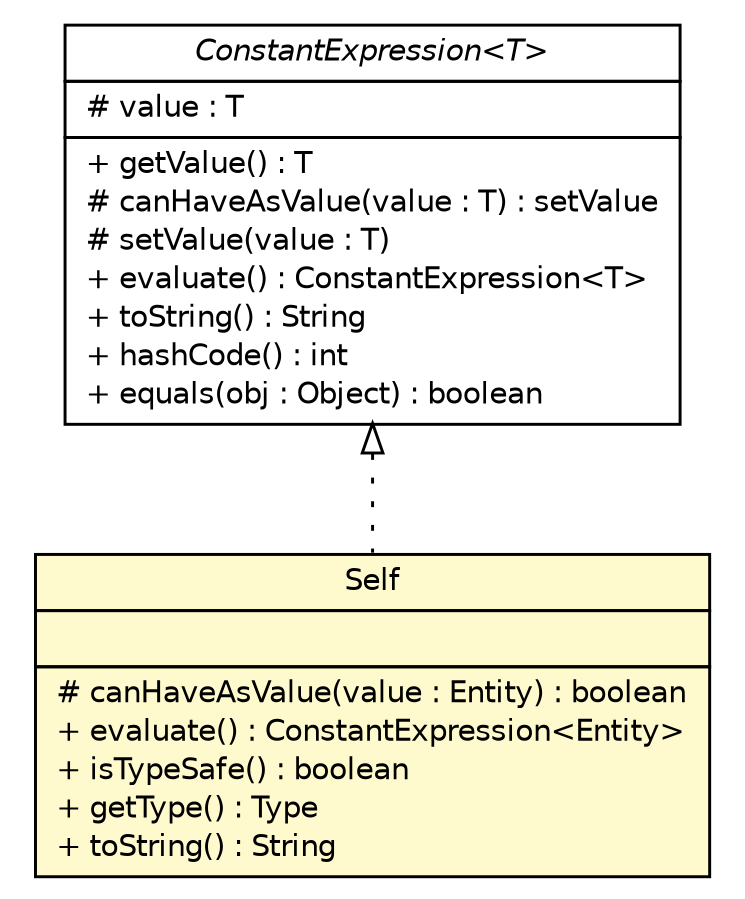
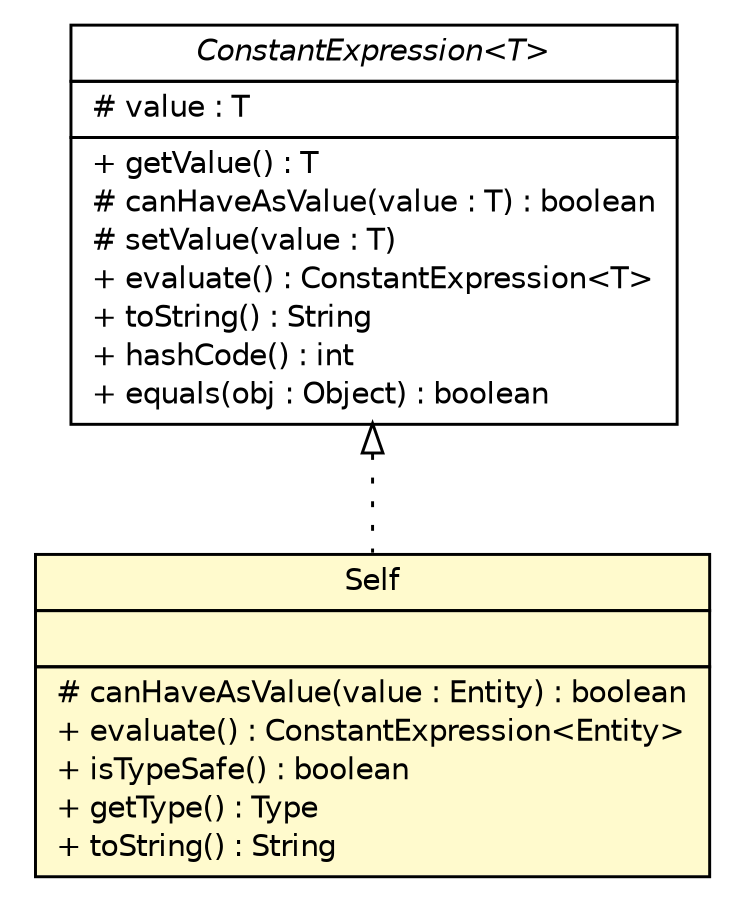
node "ConstantExpression<T>": text "# canHaveAsValue(value : T) : setValue" -> "# canHaveAsValue(value : T) : boolean"
